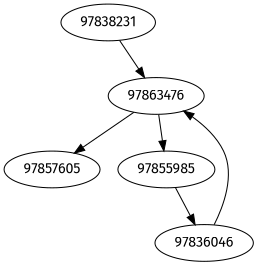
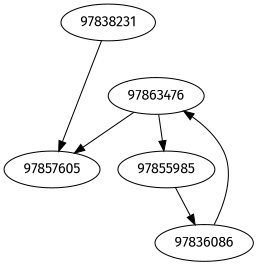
edge "97838231" -> "97863476": now "97838231" -> "97857605"
node "97836046": label "97836046" -> "97836086"
